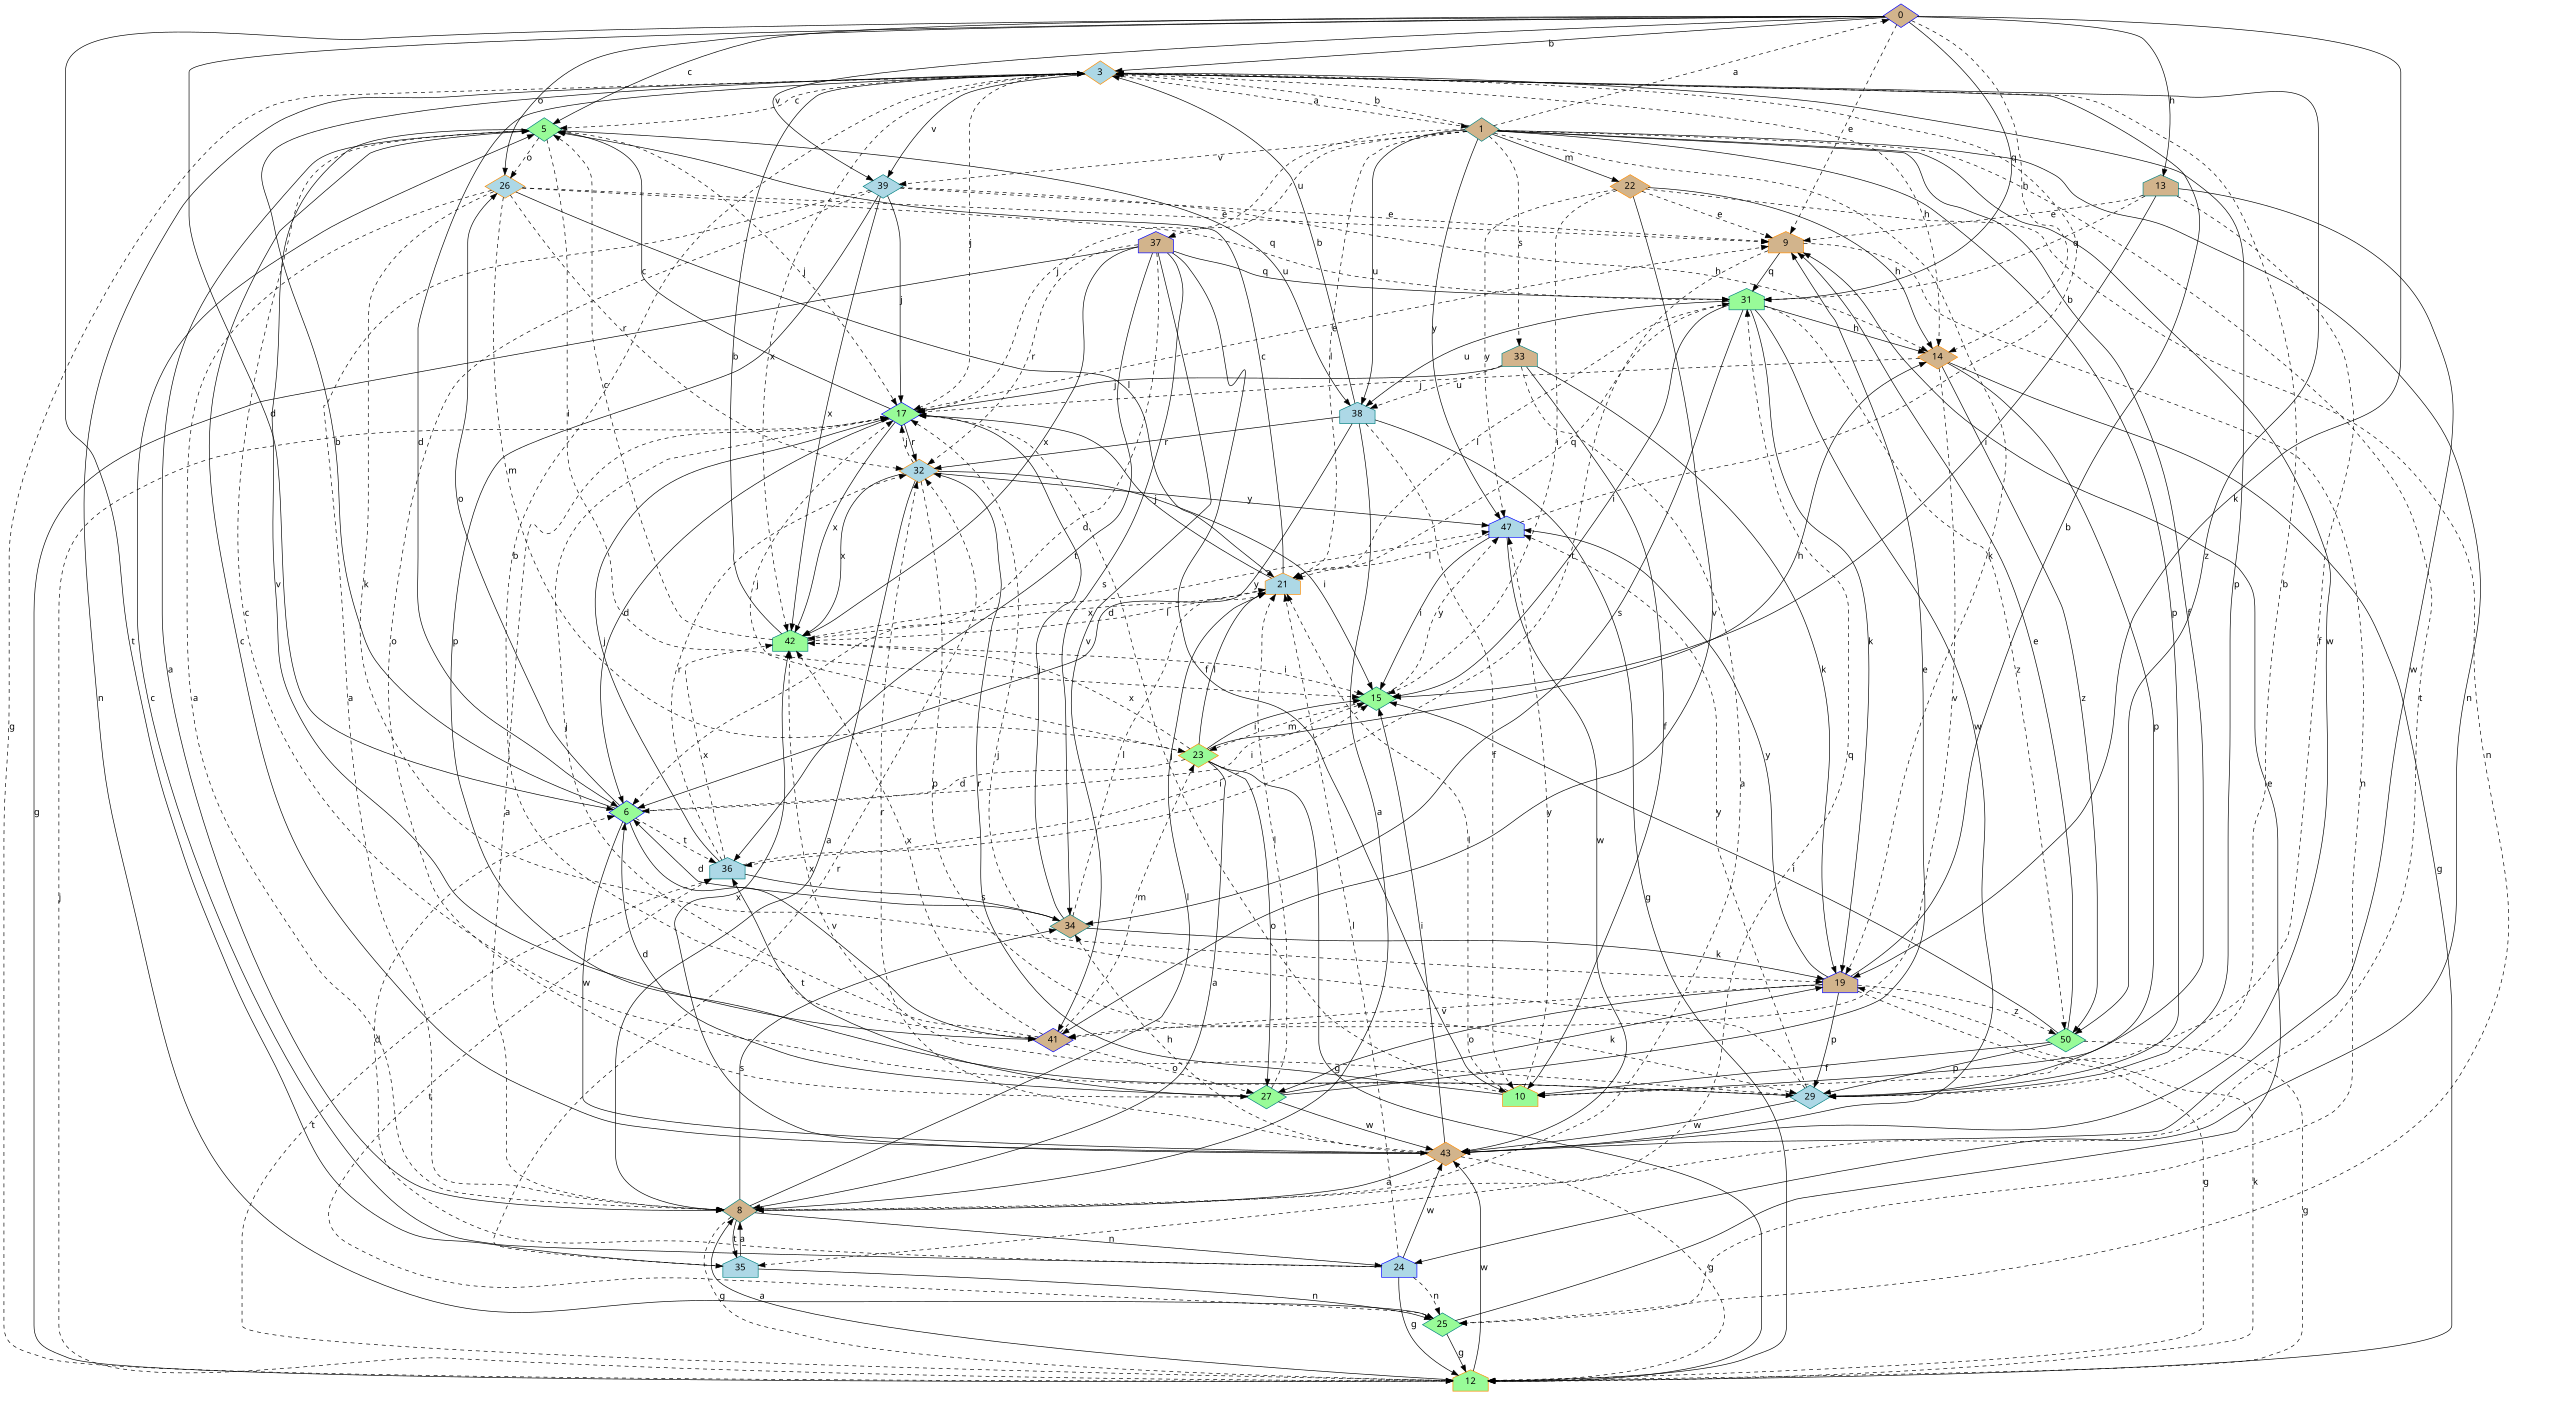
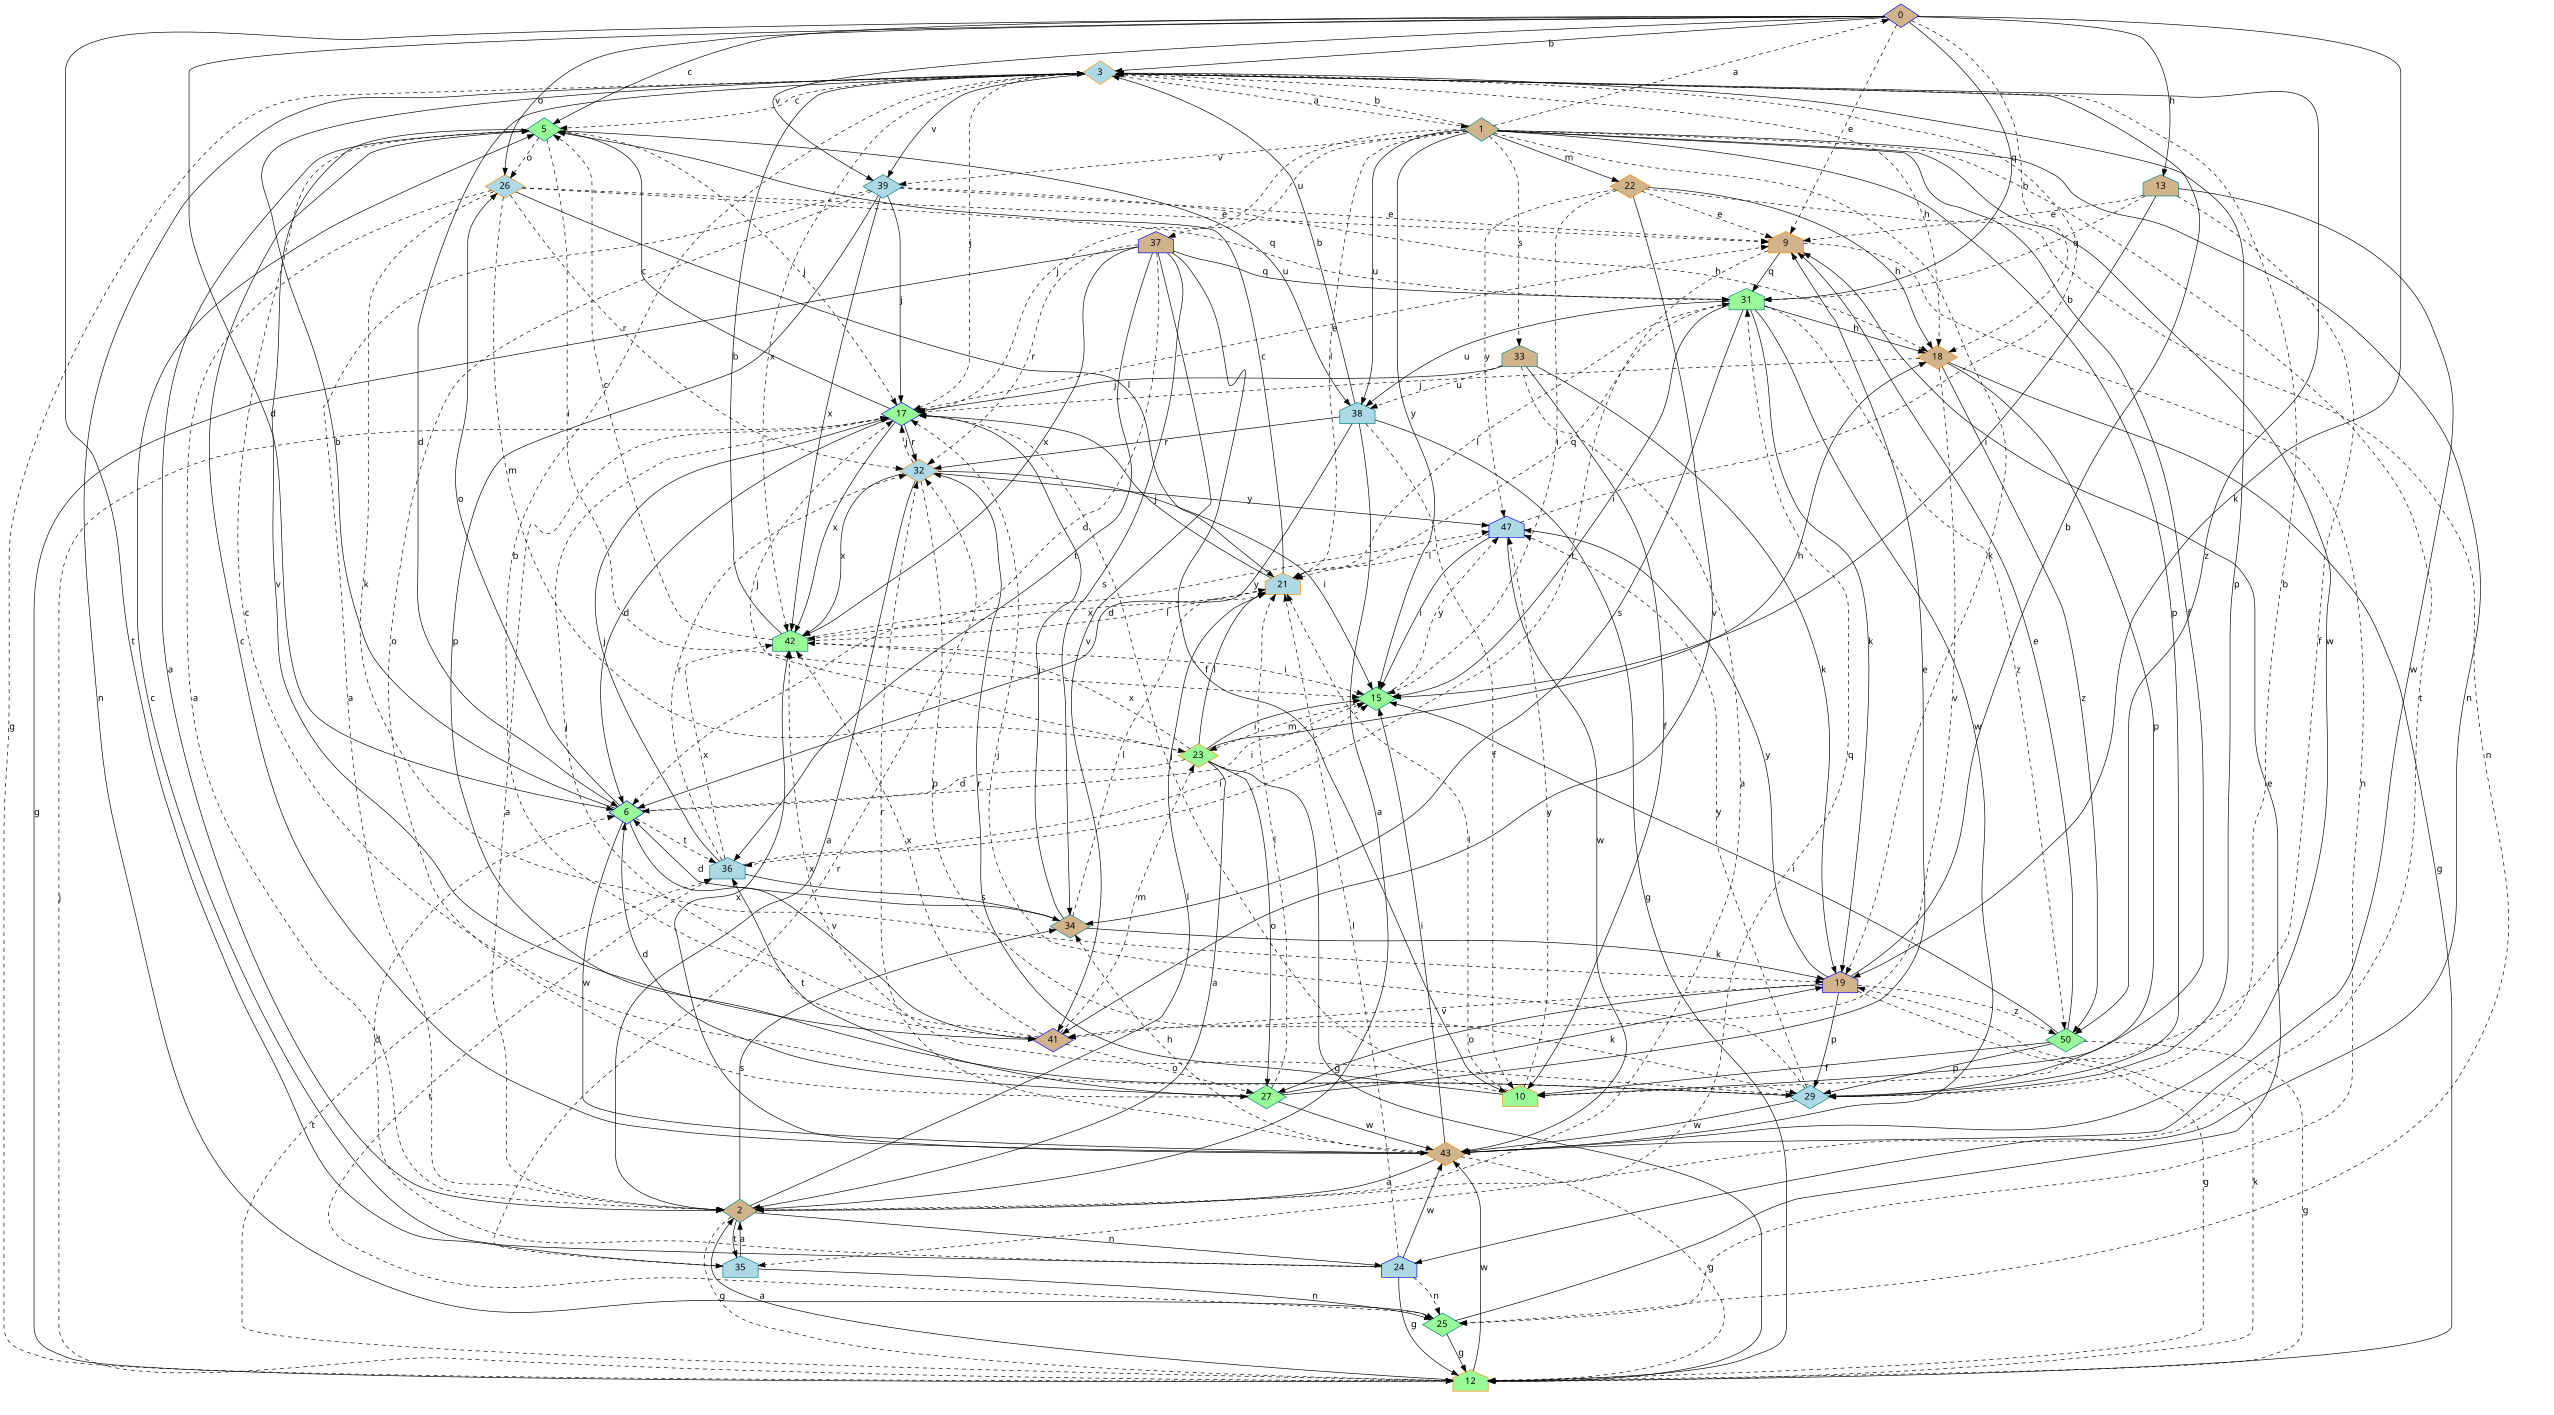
edge "1" -> "47": now "1" -> "15"
node "14": label "14" -> "18"
node "8": label "8" -> "2"
